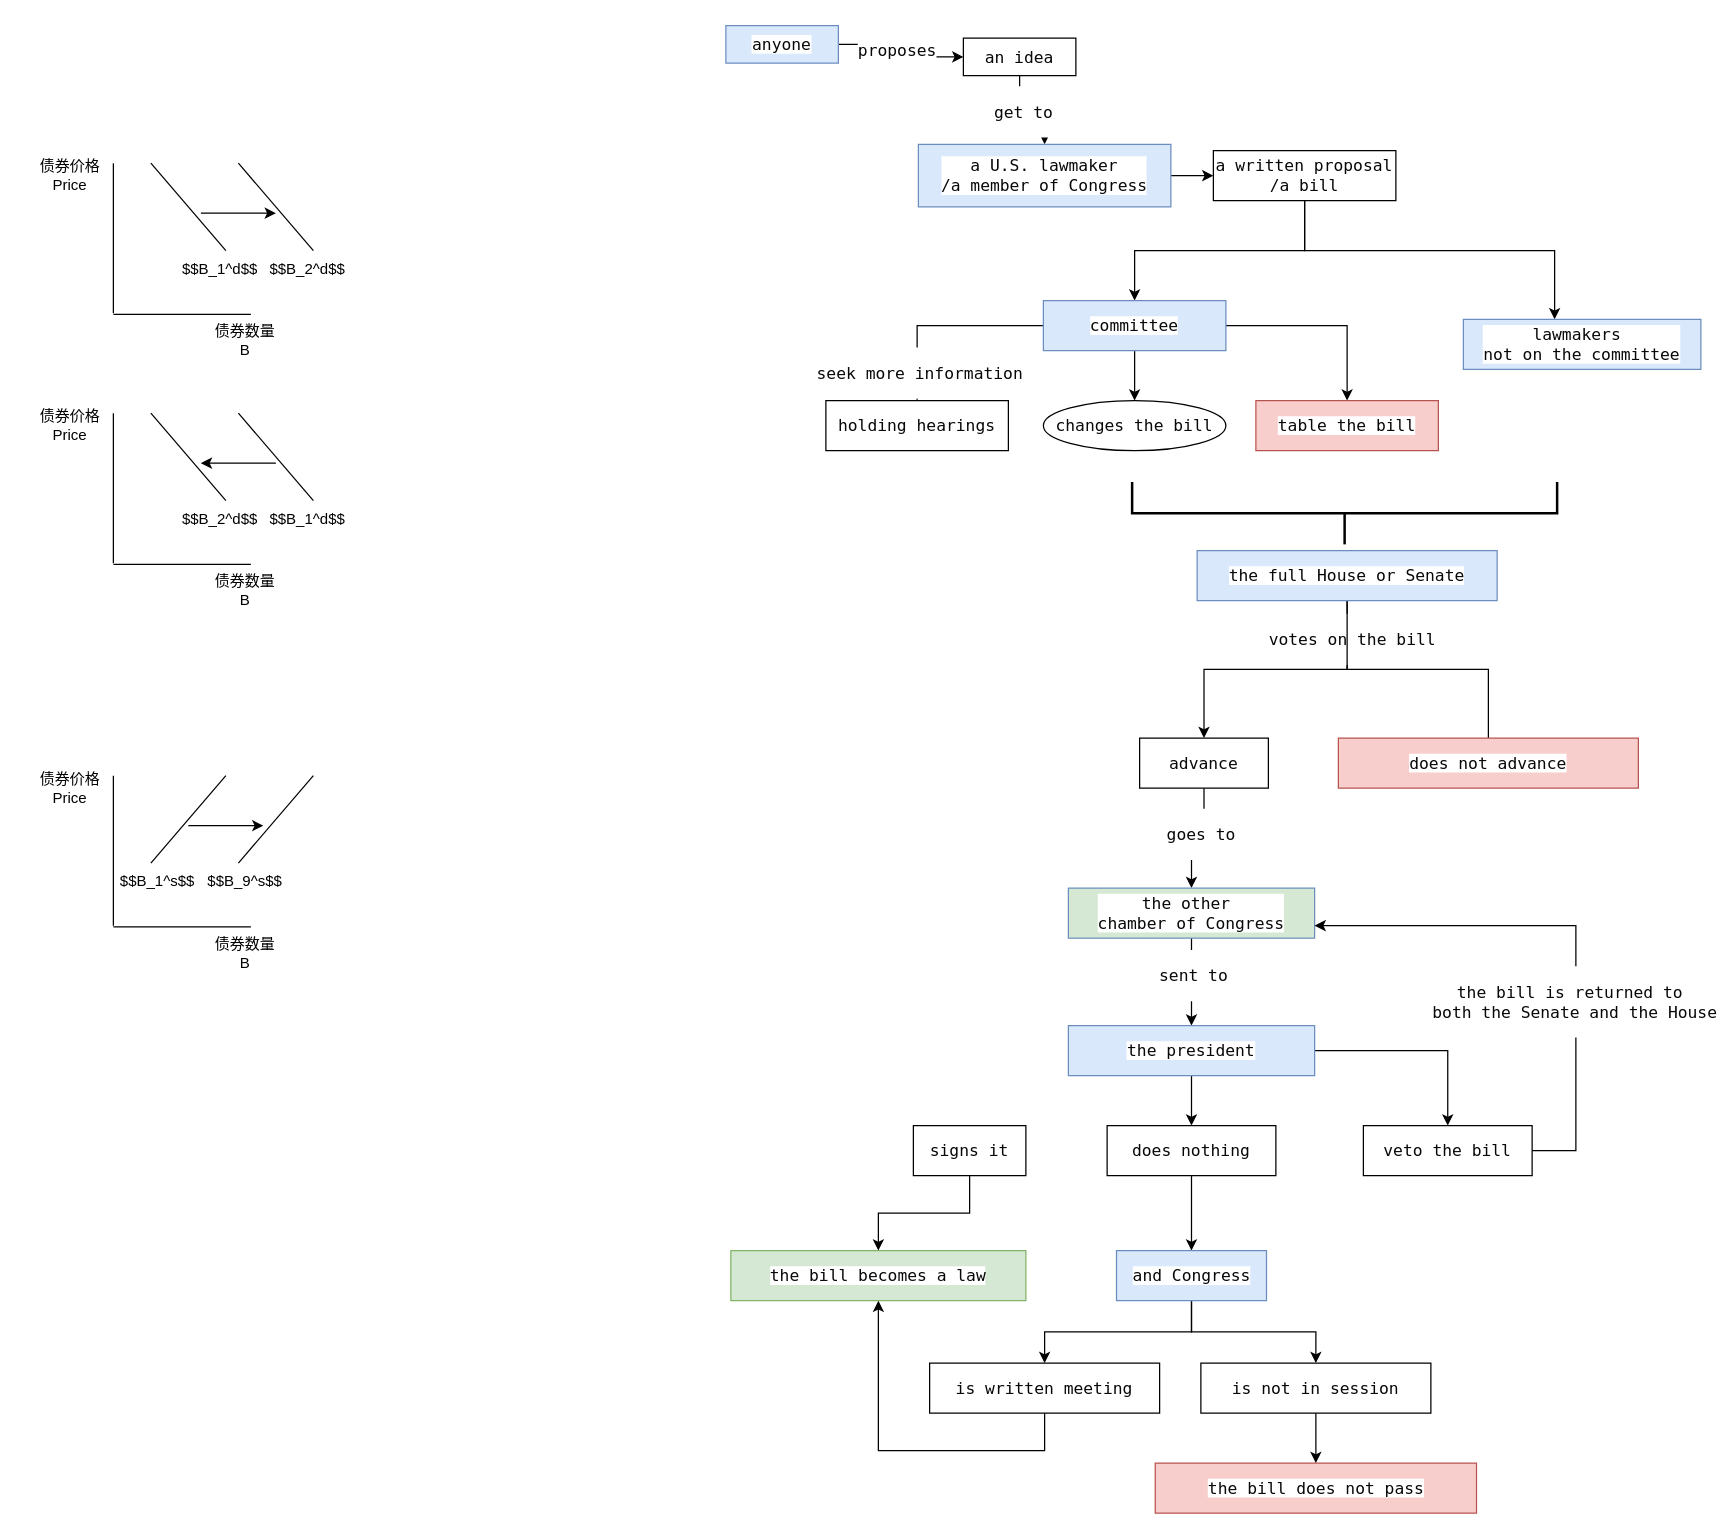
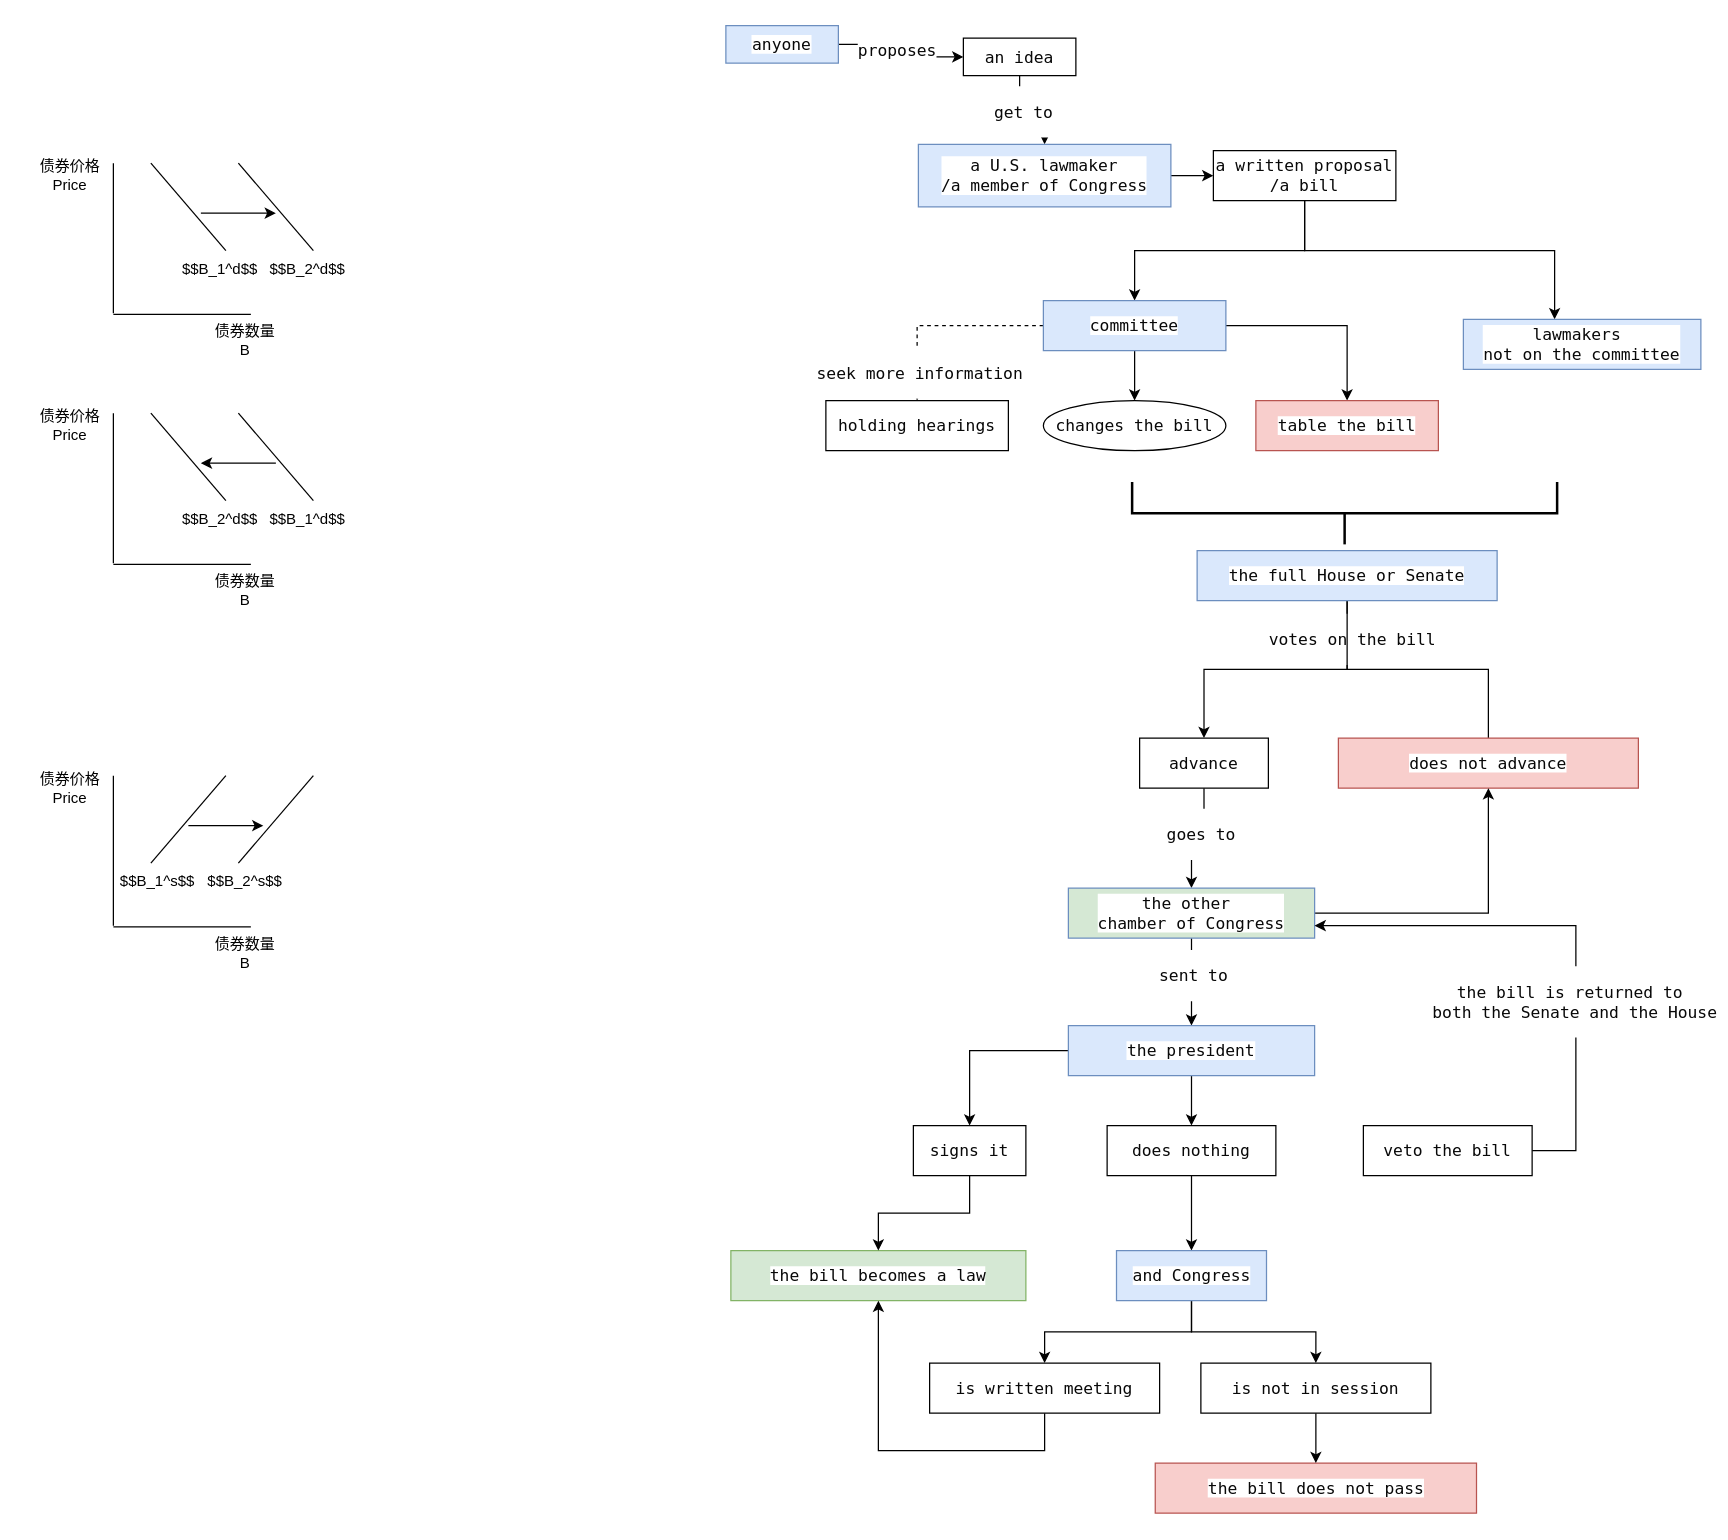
edge "committee" -> "holding hearings": style solid -> dashed
node "$$B_9^s$$": label "$$B_9^s$$" -> "$$B_2^s$$"
edge "the other chamber of Congress" -> "does not advance": added
edge "the president" -> "veto the bill": now "the president" -> "signs it"
